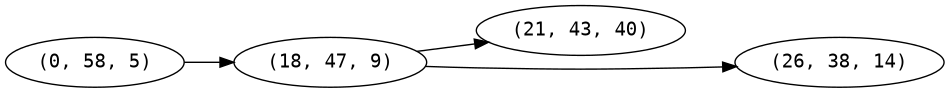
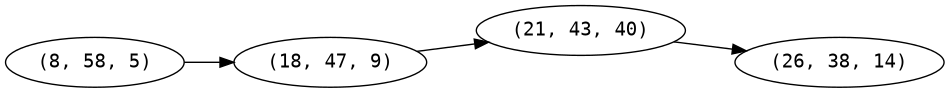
node "(0, 58, 5)": label "(0, 58, 5)" -> "(8, 58, 5)"
edge "(18, 47, 9)" -> "(26, 38, 14)": now "(21, 43, 40)" -> "(26, 38, 14)"
